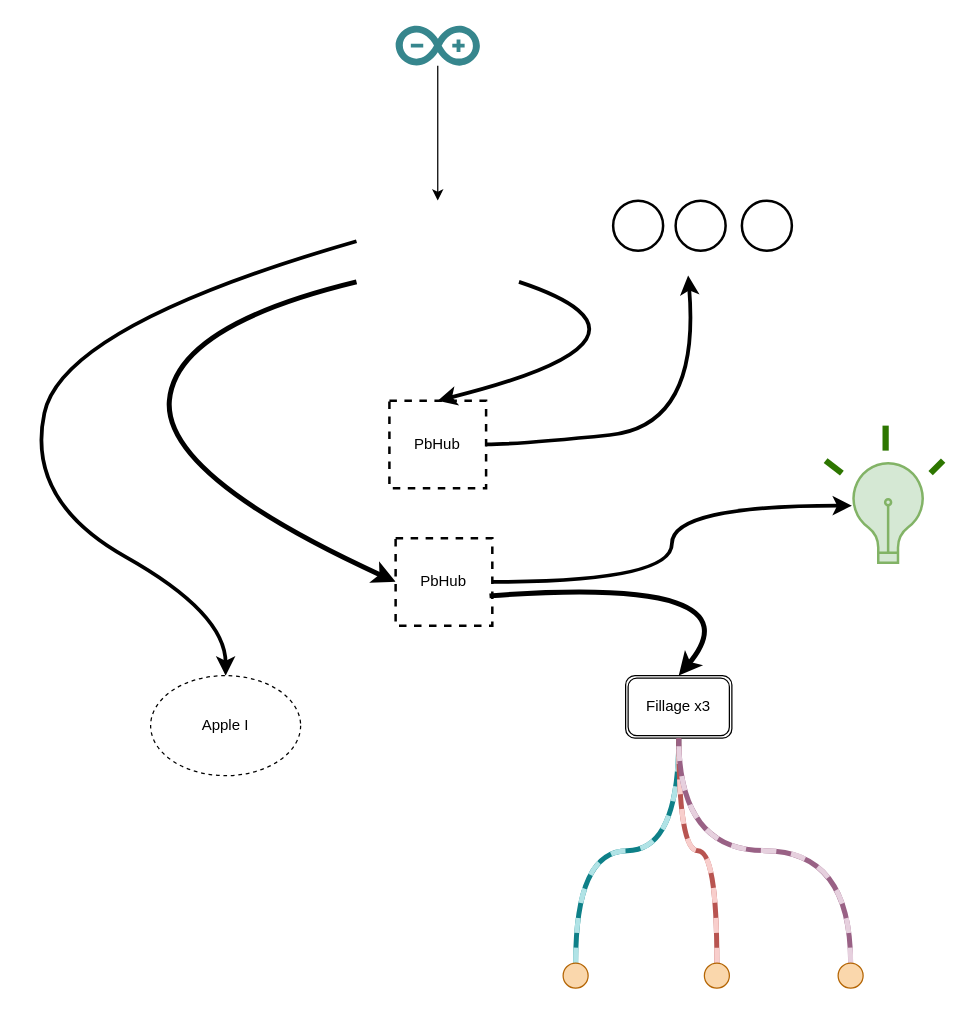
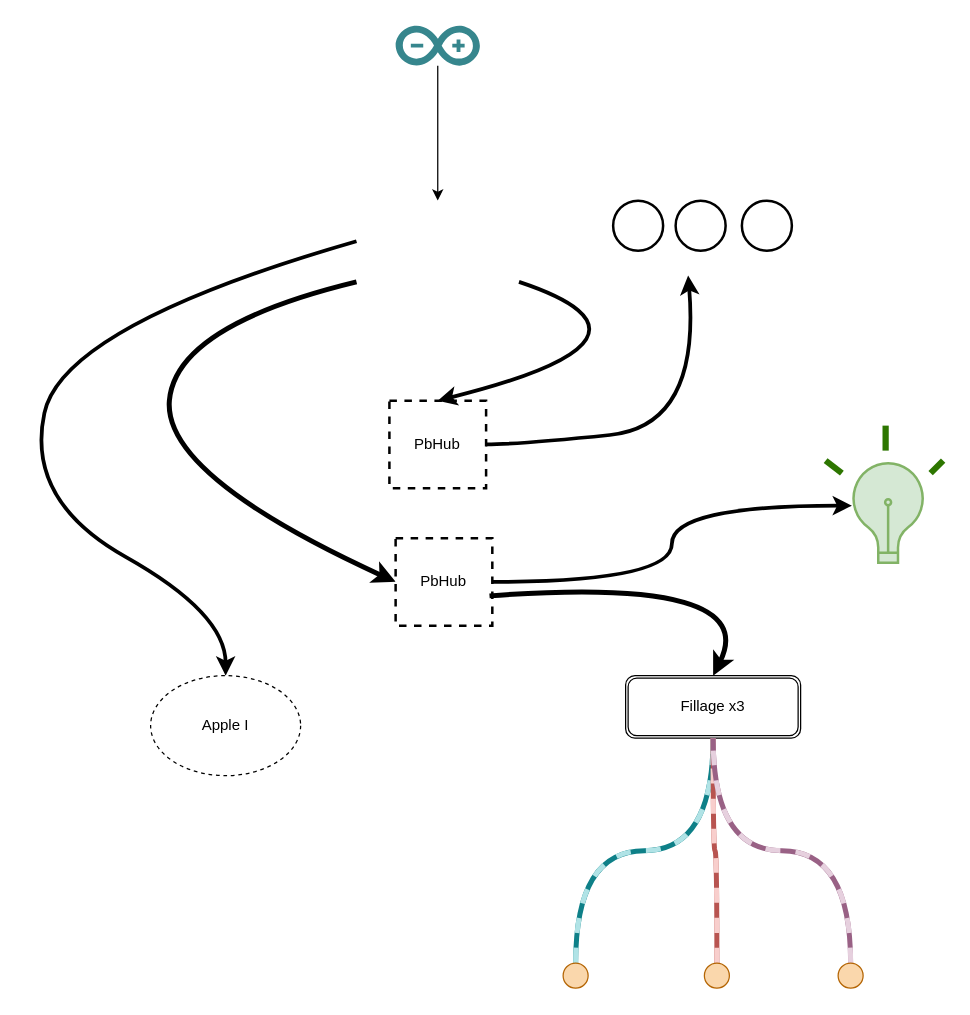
node "Fillage x3": size 106x63 -> 175x63
